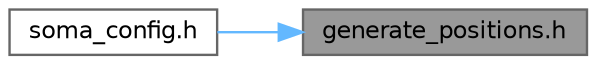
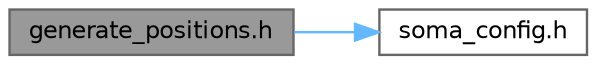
edge "soma_config.h" -> "generate_positions.h": reversed
